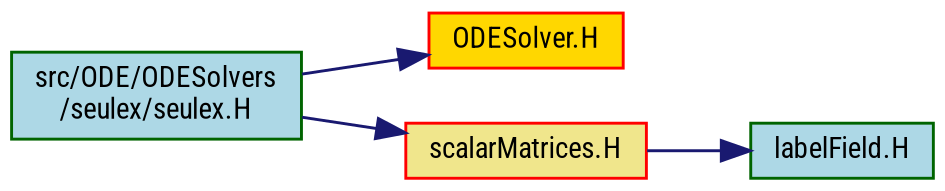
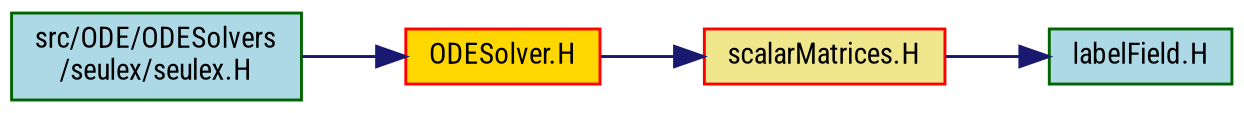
edge "src/ODE/ODESolvers /seulex/seulex.H" -> "scalarMatrices.H": now "ODESolver.H" -> "scalarMatrices.H"
